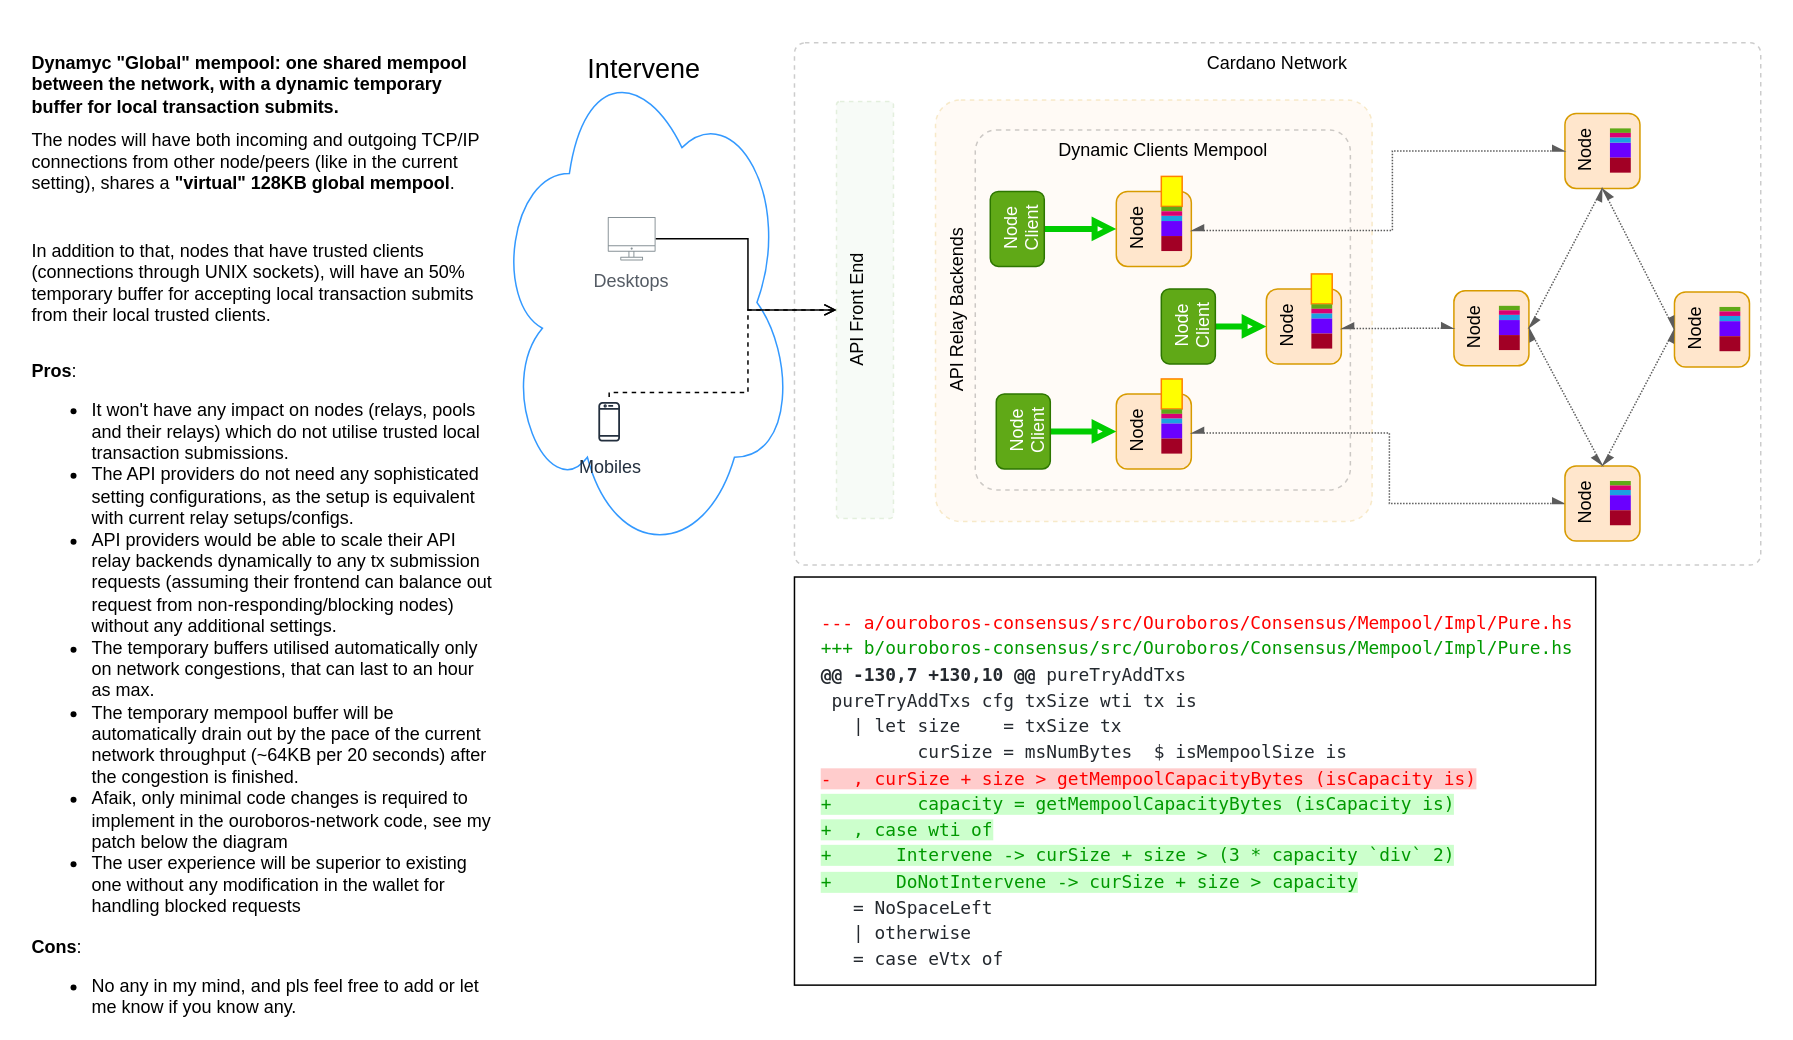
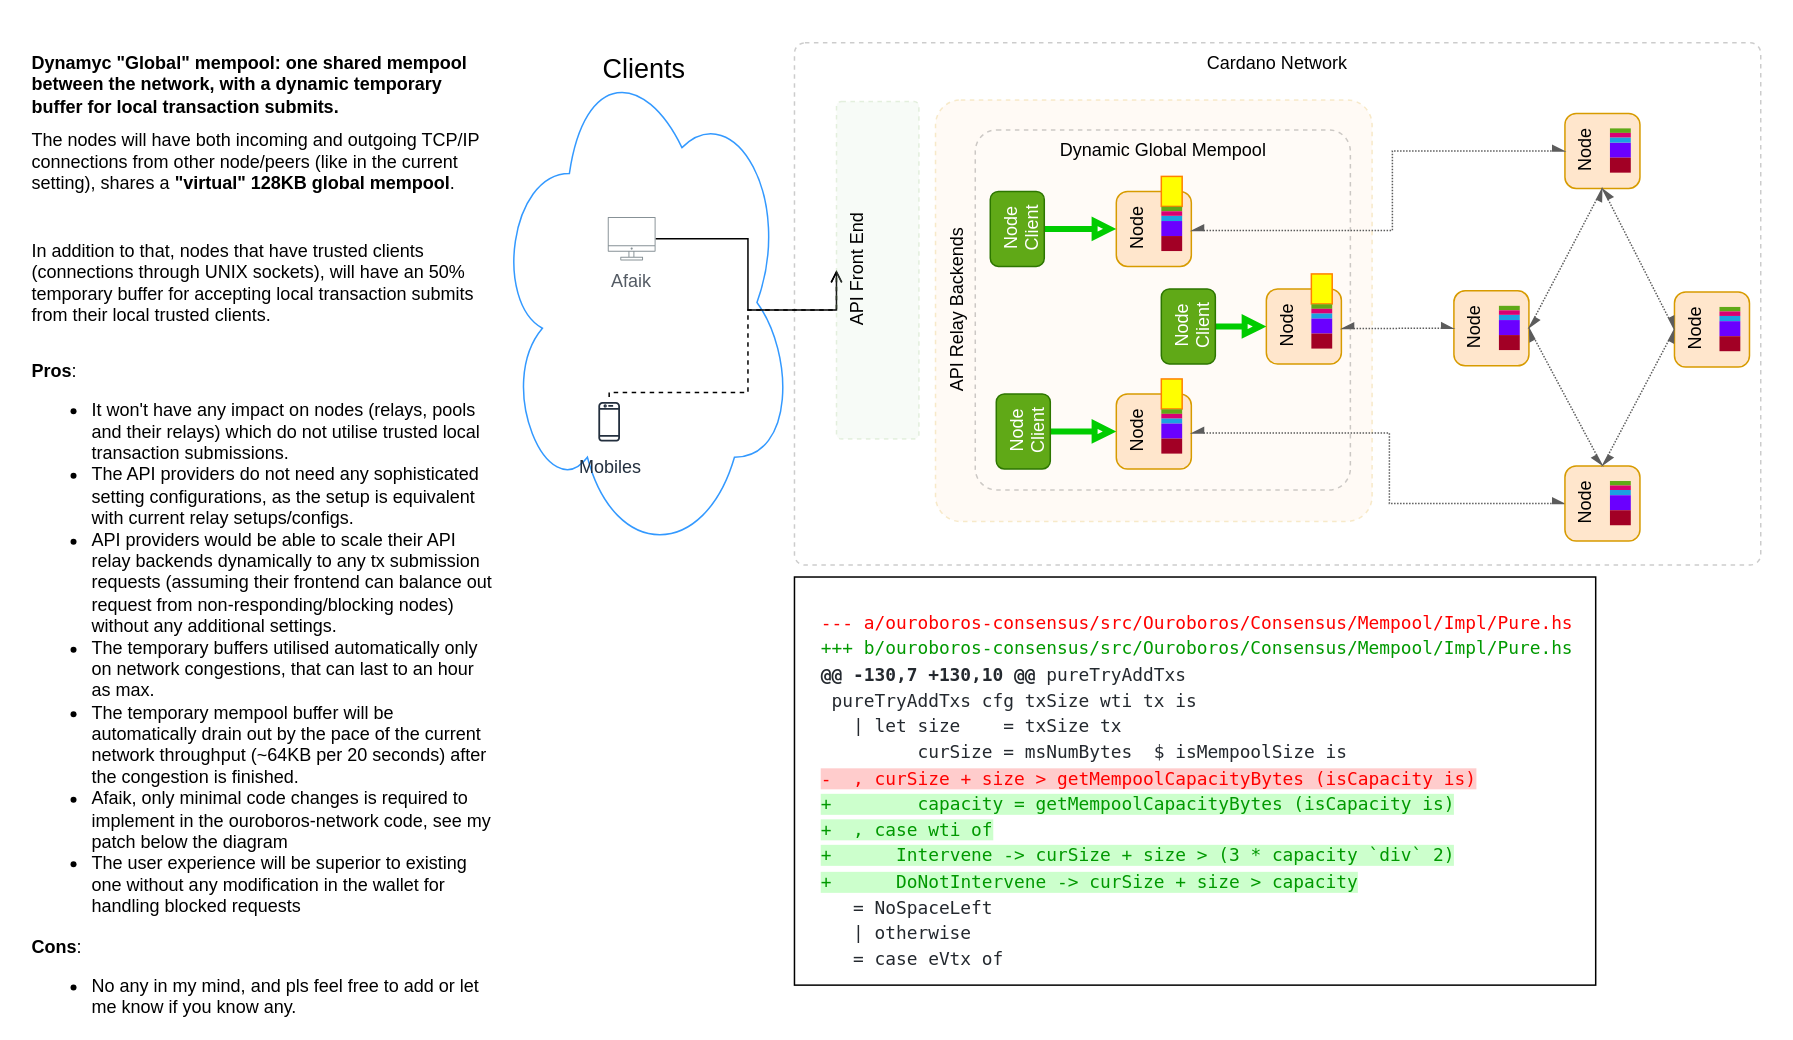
node "Intervene": label "Intervene" -> "Clients"
node "Dynamic Clients Mempool": label "Dynamic Clients Mempool" -> "Dynamic Global Mempool"
node "Desktops": label "Desktops" -> "Afaik"
node "API Front End": size 57x417 -> 83x338
